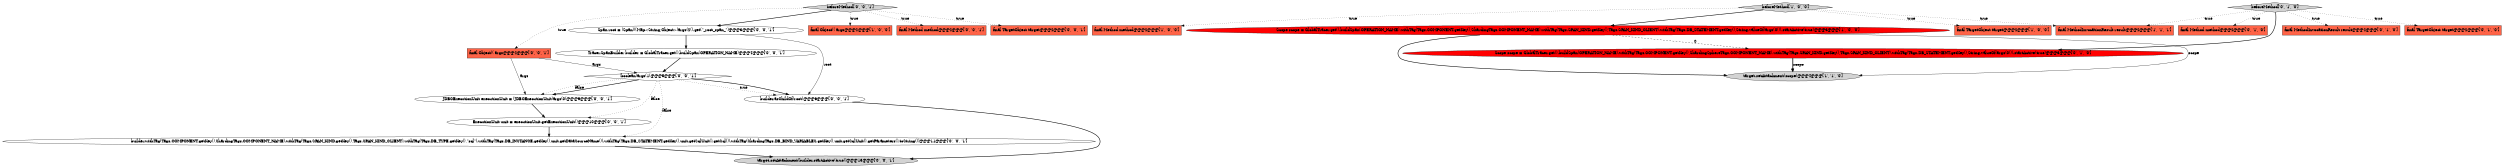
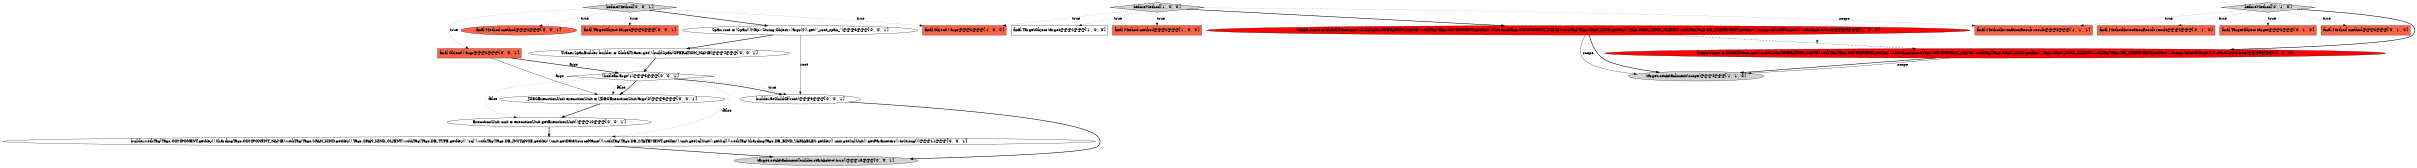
edge "beforeMethod['1', '0', '0']" -> "final Object(( args@@@2@@@['1', '0', '0']": added, label "true"
edge "beforeMethod['1', '0', '0']" -> "final MethodInvocationResult result@@@2@@@['1', '1', '1']": label "true" -> "scope"
node "final Method method@@@2@@@['0', '0', '1']": shape box -> ellipse
node "final TargetObject target@@@2@@@['1', '0', '0']": fillcolor tomato -> white
edge "final Object(( args@@@2@@@['0', '0', '1']" -> "(boolean)args(1(@@@5@@@['0', '0', '1']": style solid -> bold
